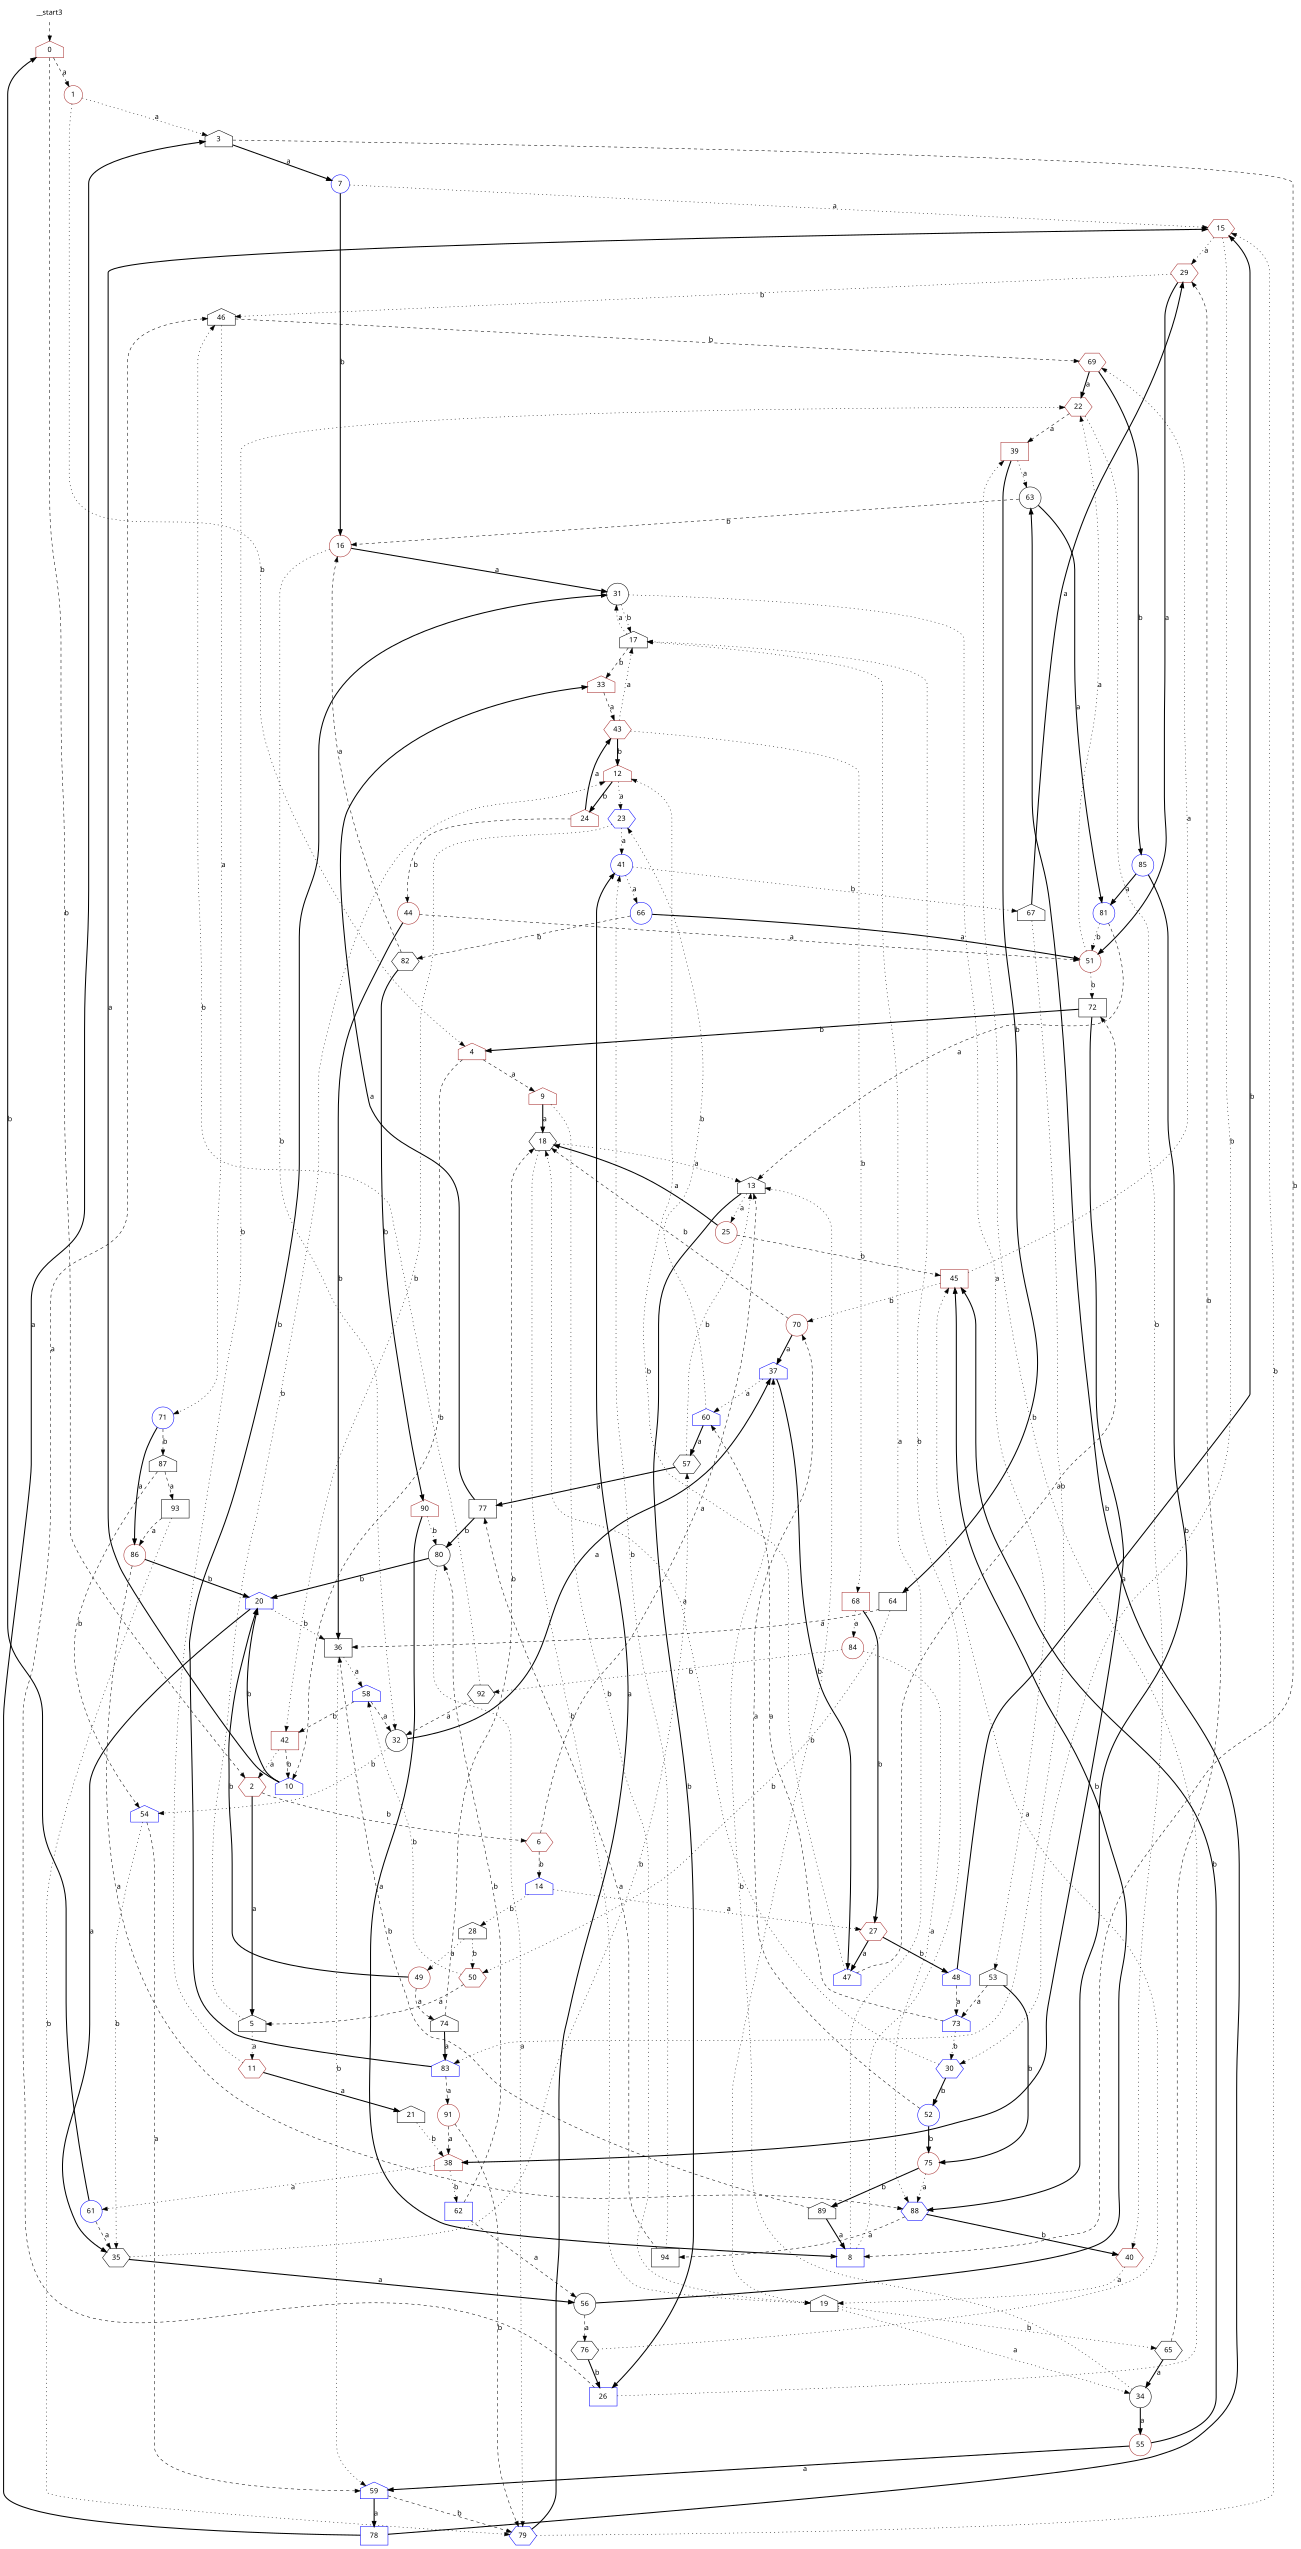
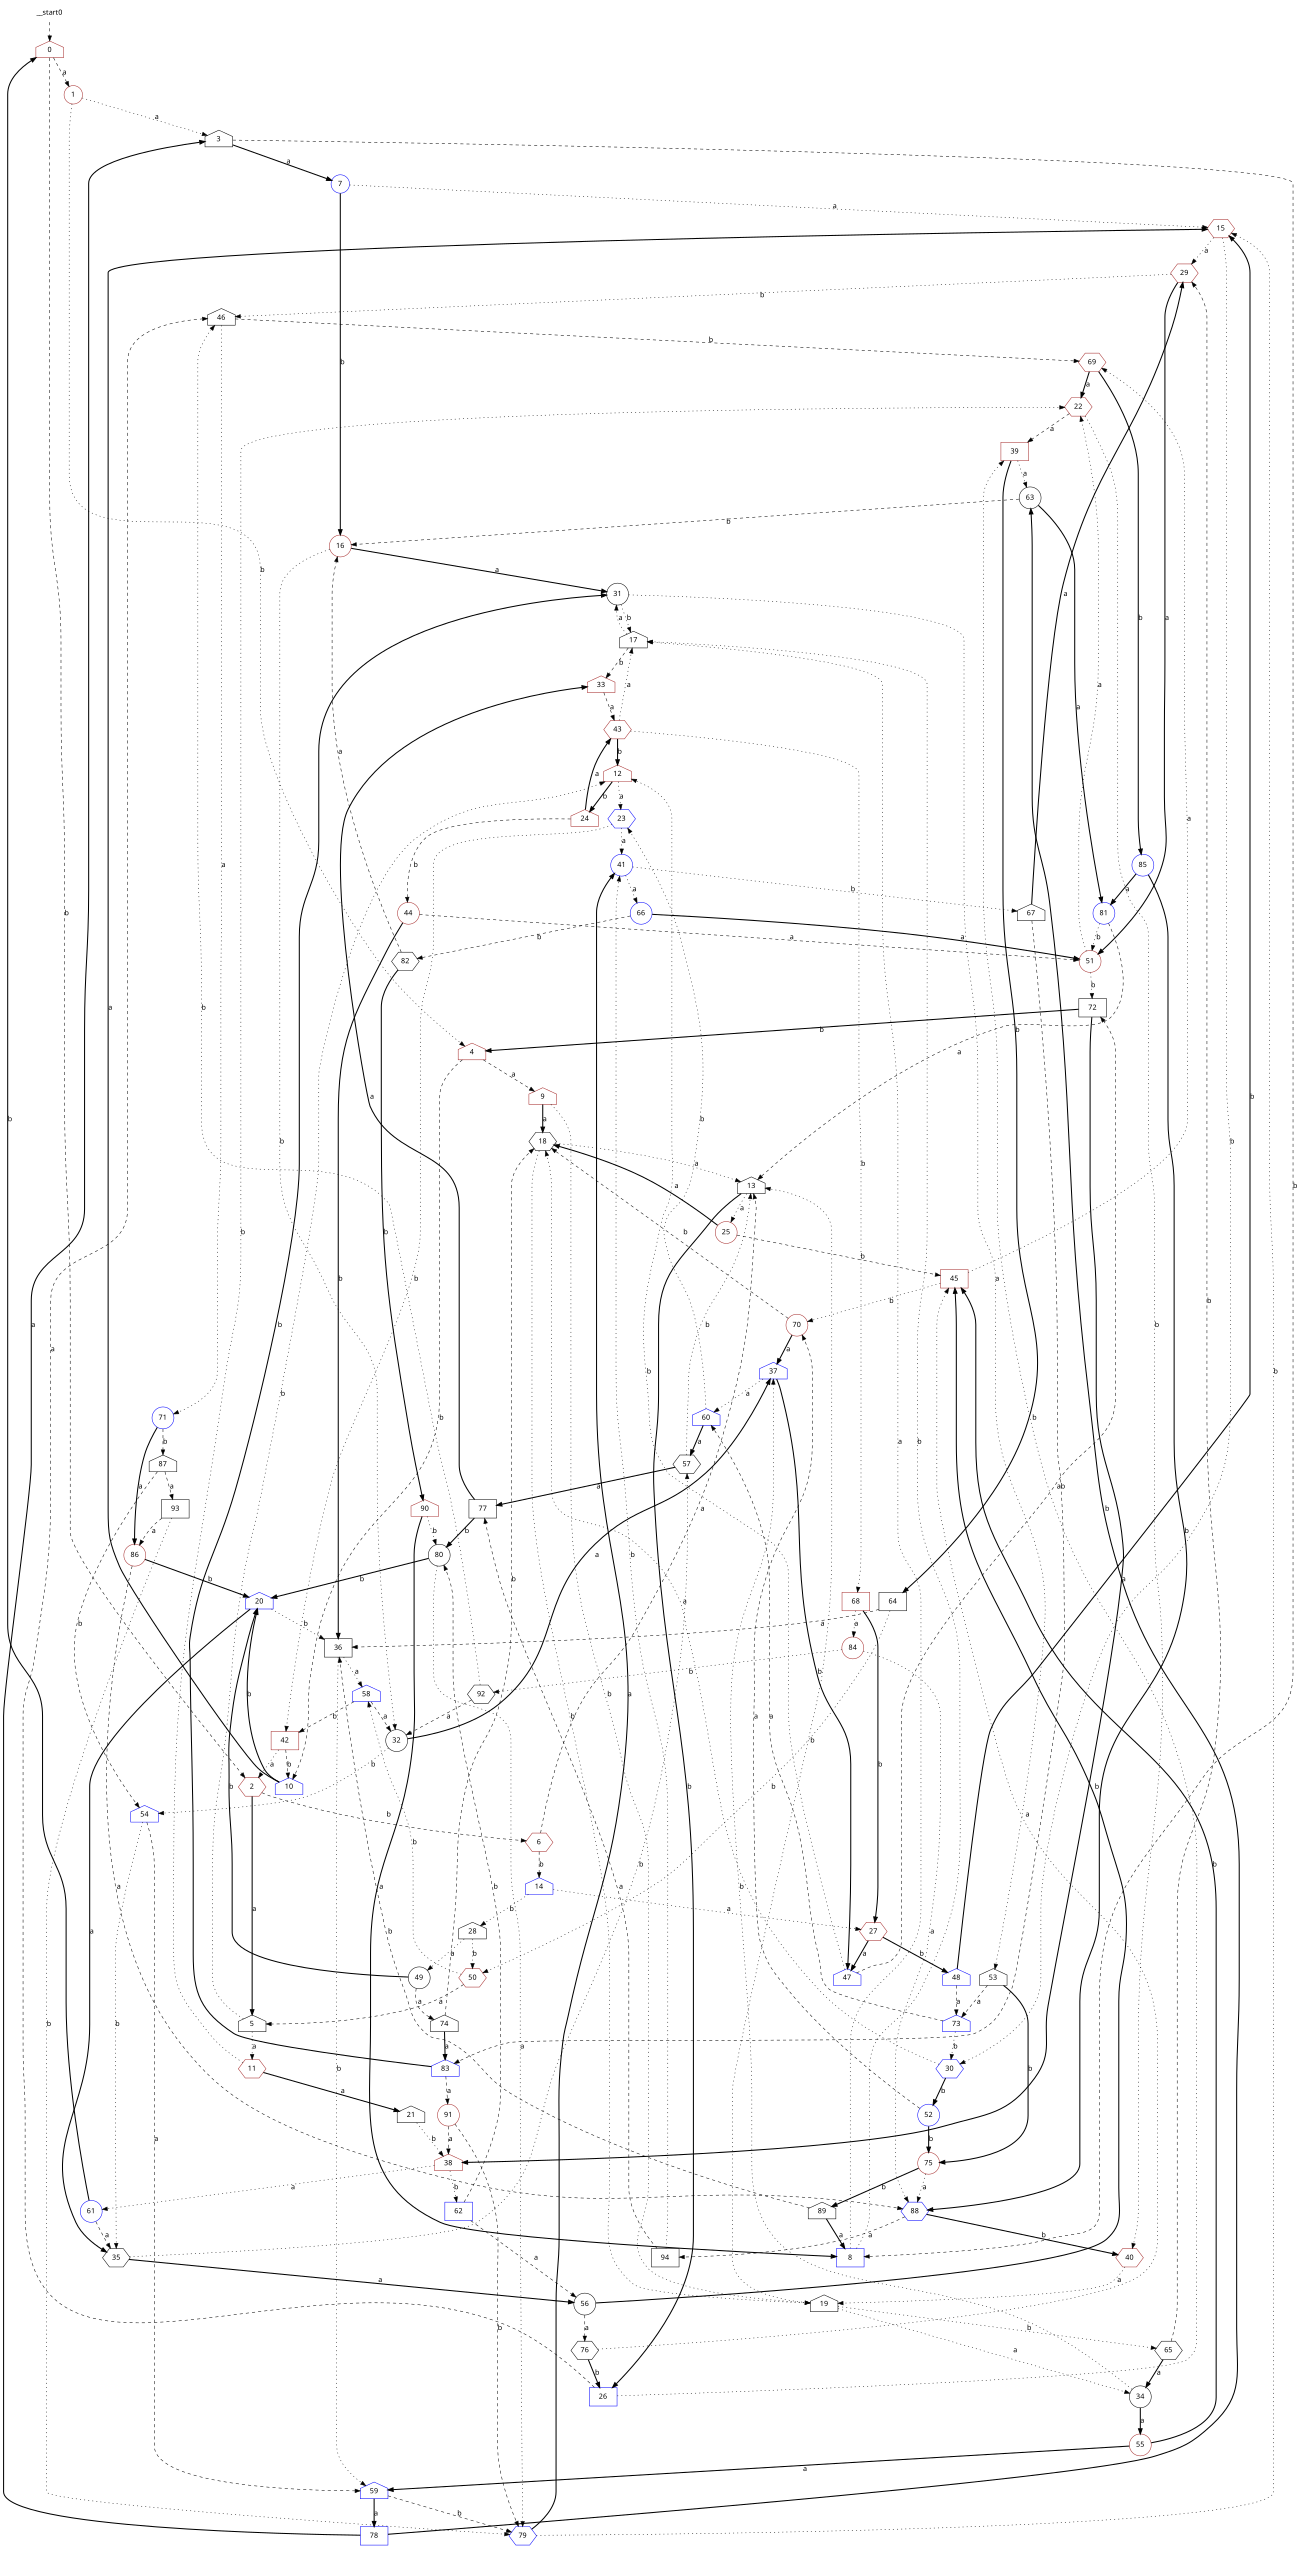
node "__start3": label "__start3" -> "__start0"
edge "67" -> "83": style dotted -> dashed
node "49": color brown -> black
